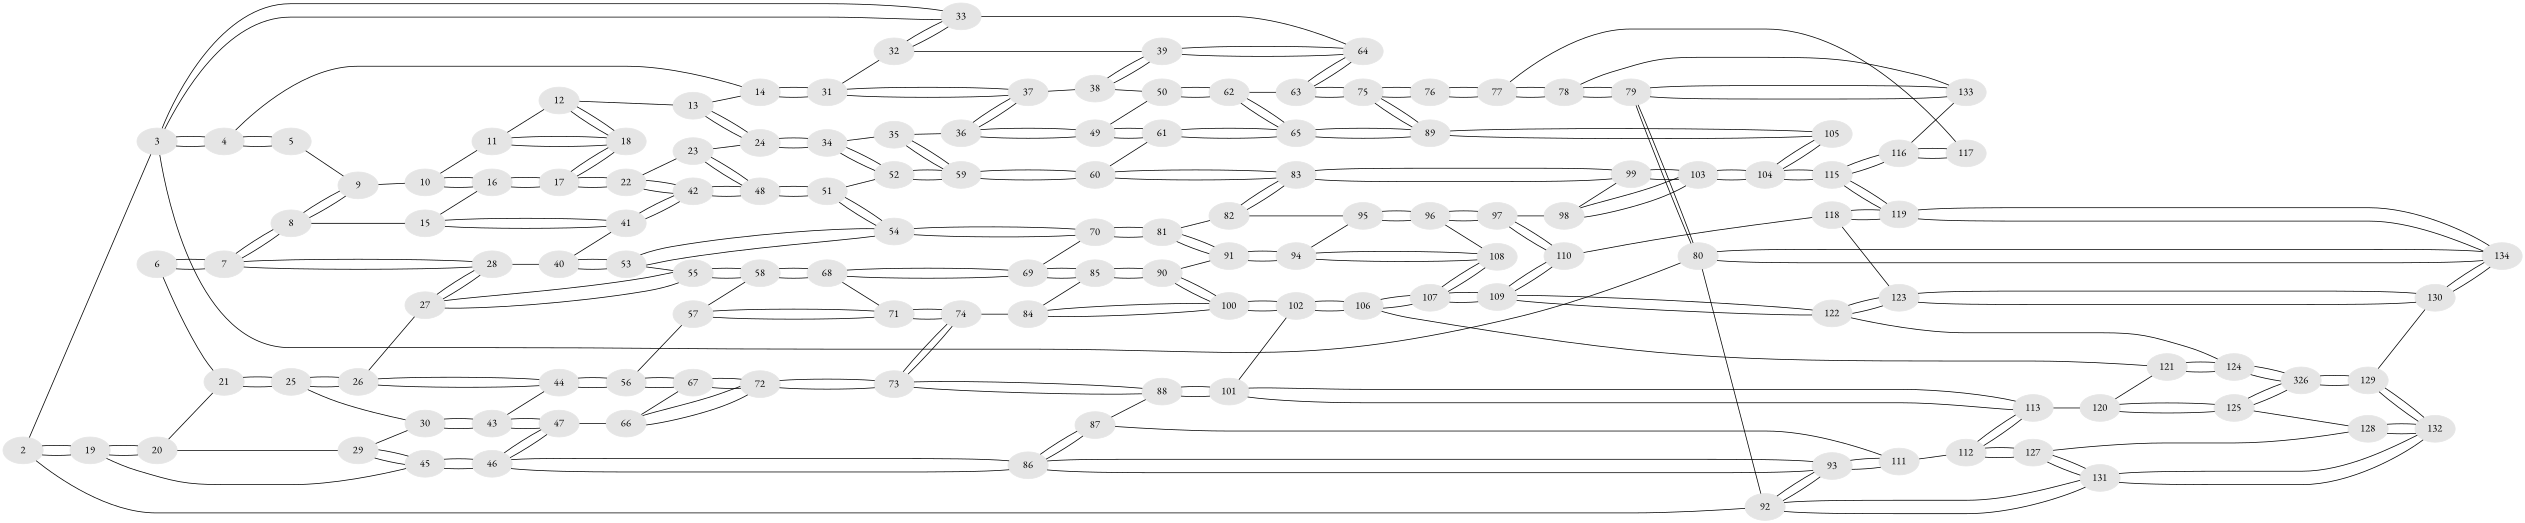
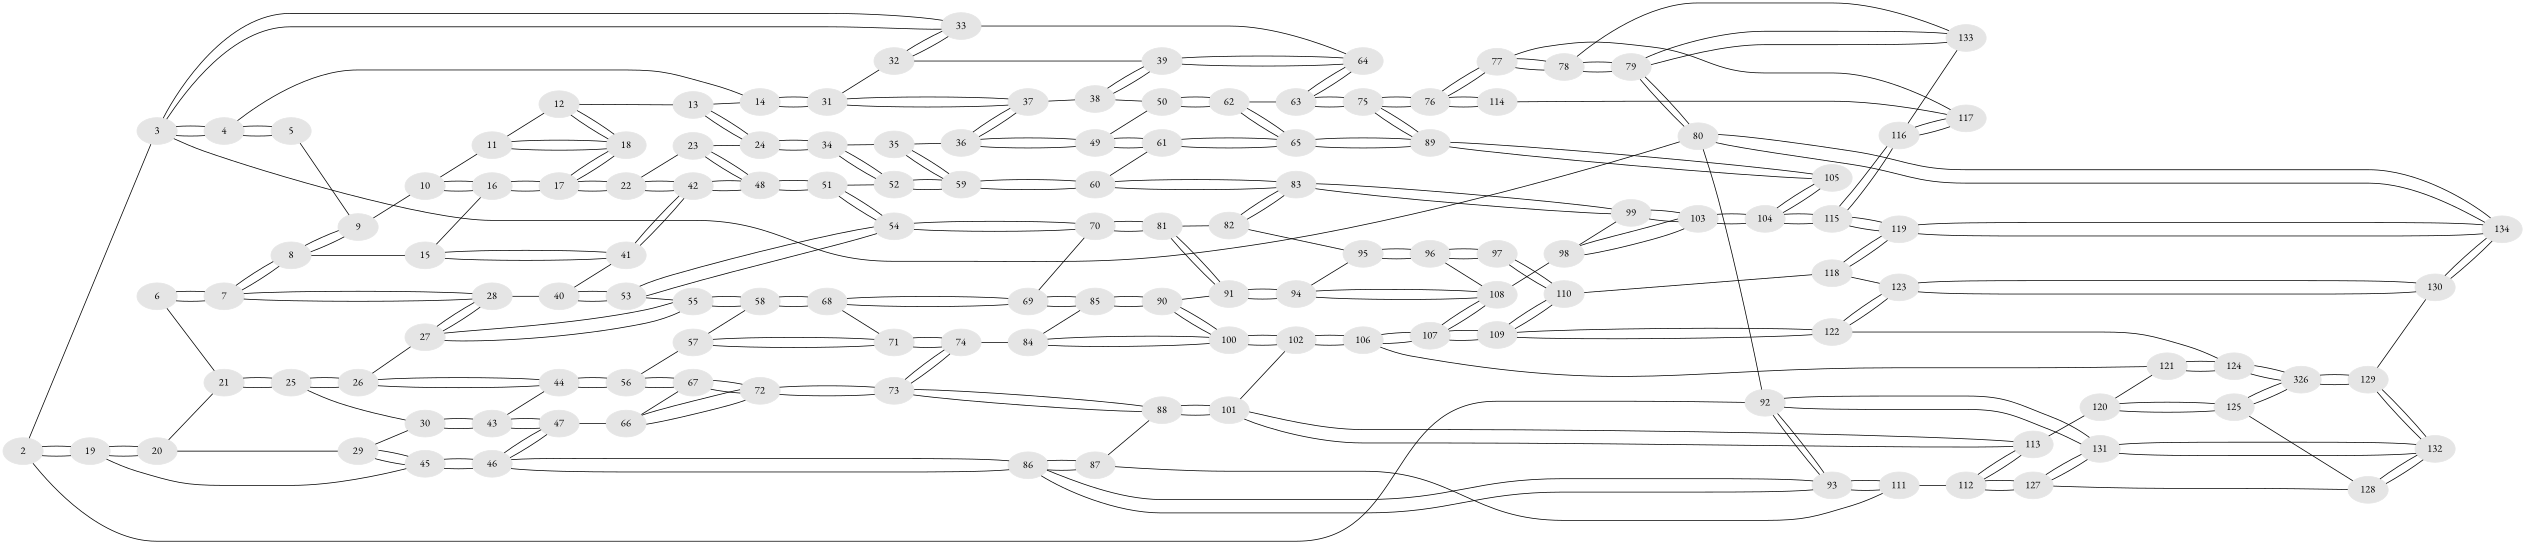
node "114": added
edge "97" -- "98": now "108" -- "98"
